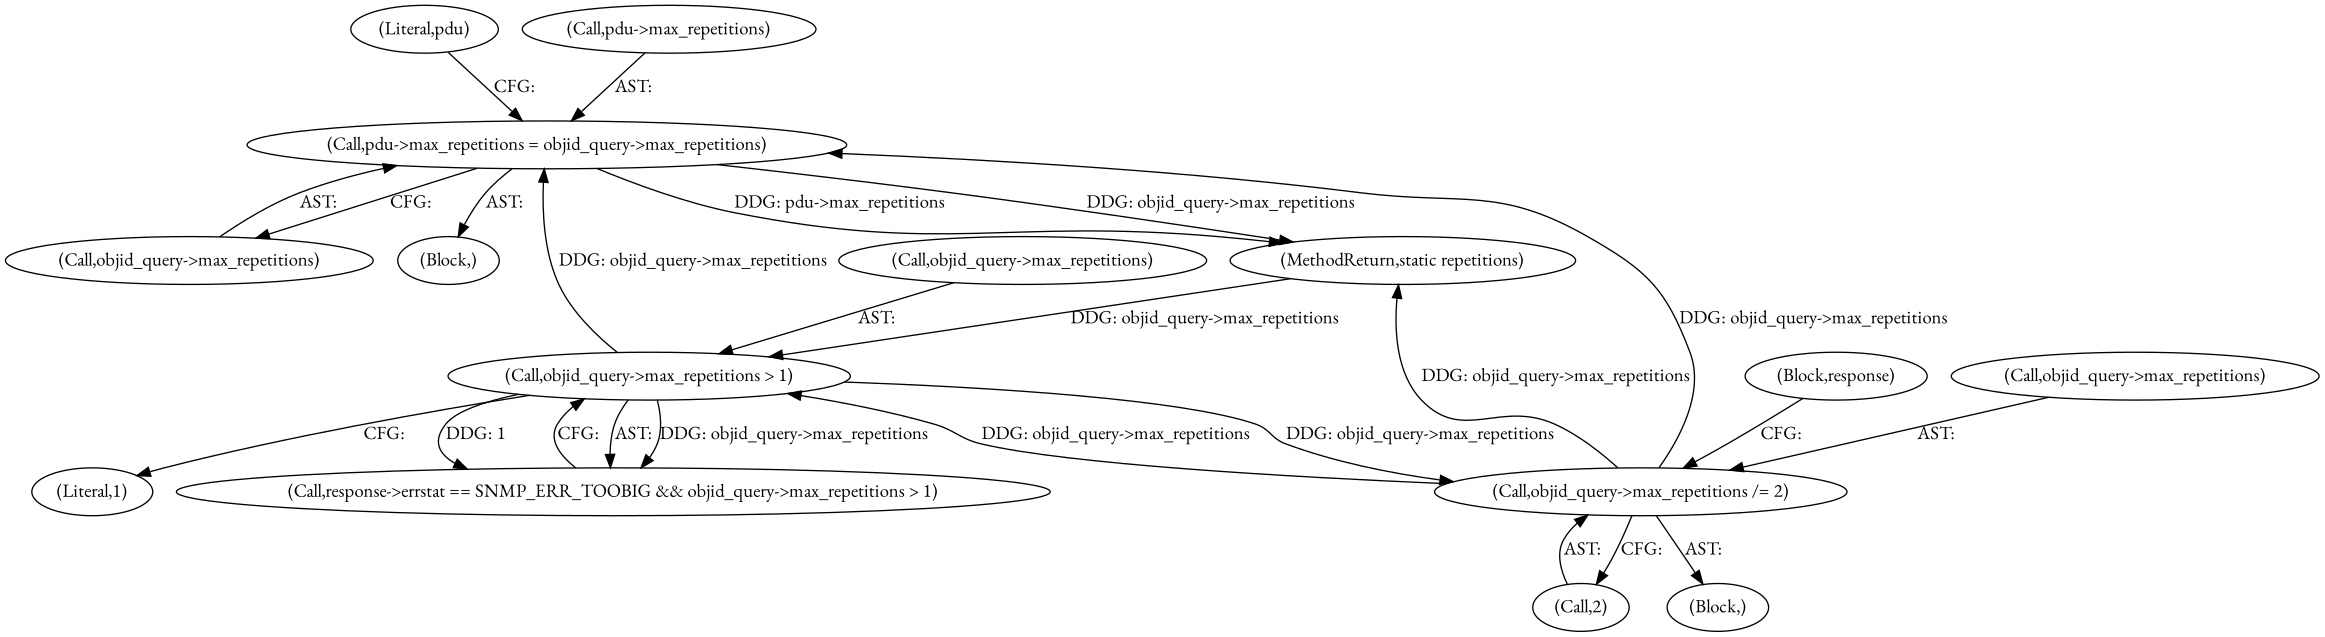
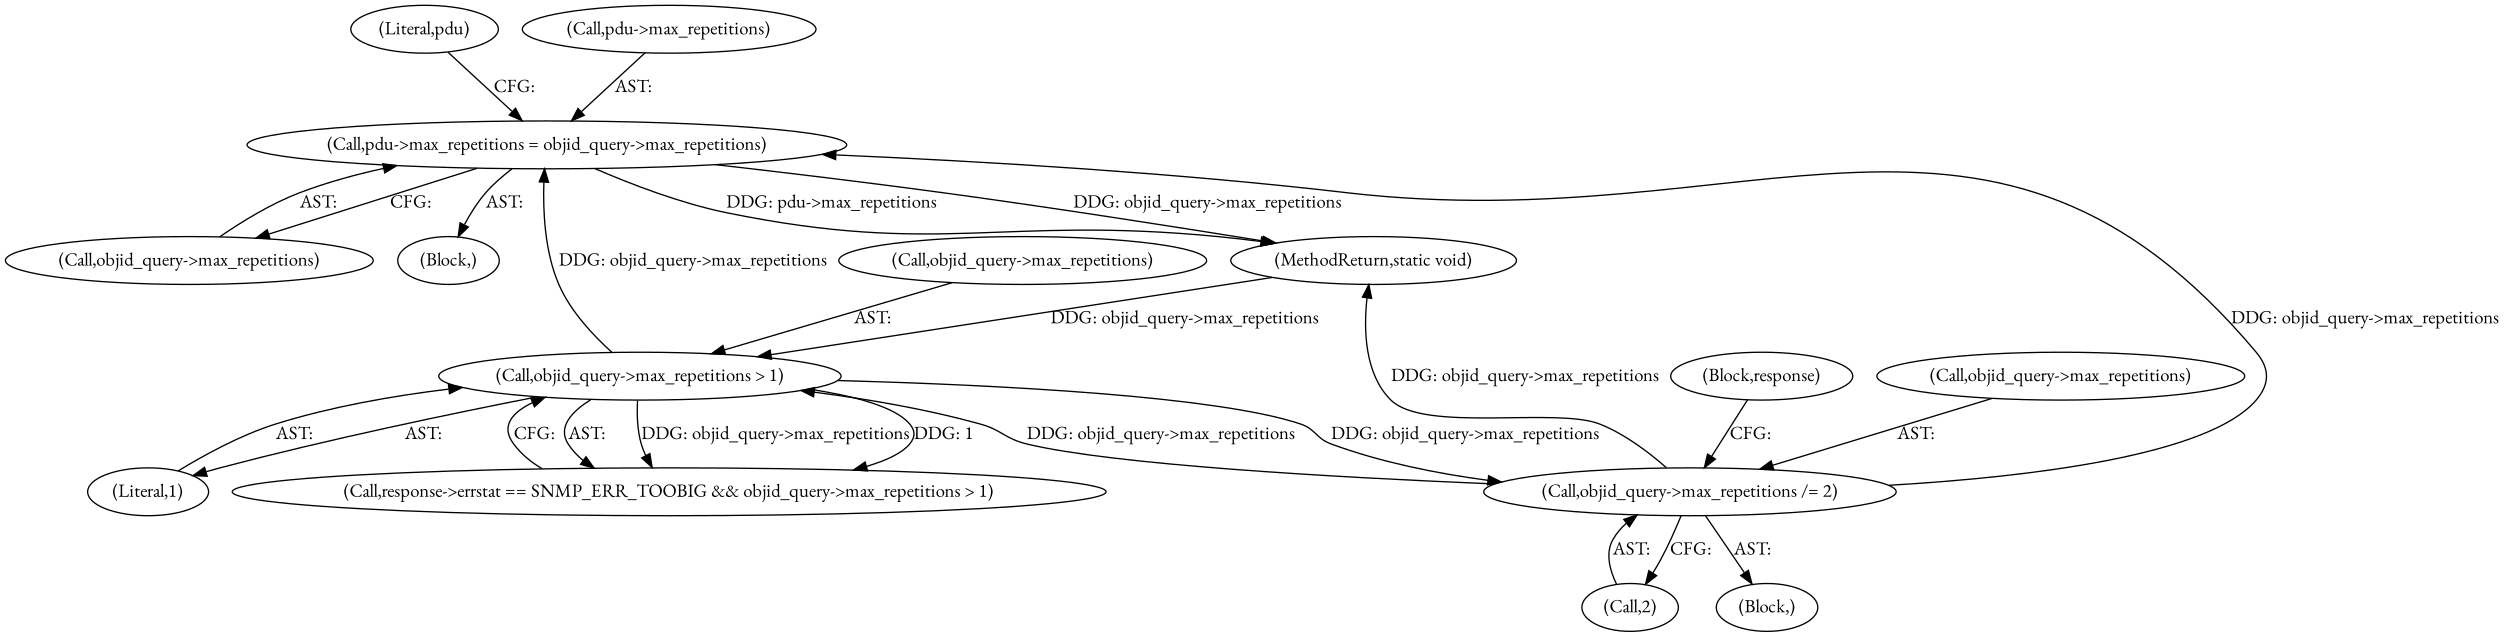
node "(MethodReturn,static repetitions)": label "(MethodReturn,static repetitions)" -> "(MethodReturn,static void)"
edge "(Literal,1)" -> "(Call,objid_query->max_repetitions > 1)": added, label "AST:"
edge "(Call,objid_query->max_repetitions > 1)" -> "(Literal,1)": label "CFG: " -> "AST: "
